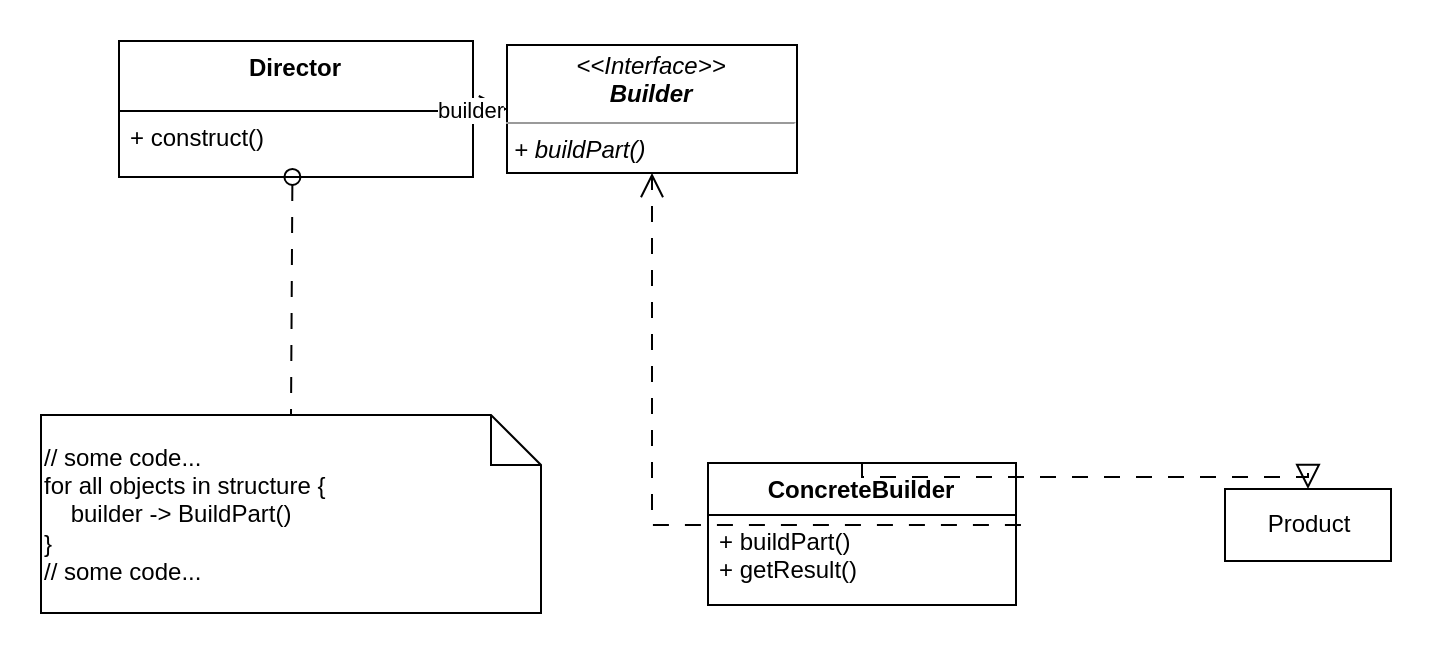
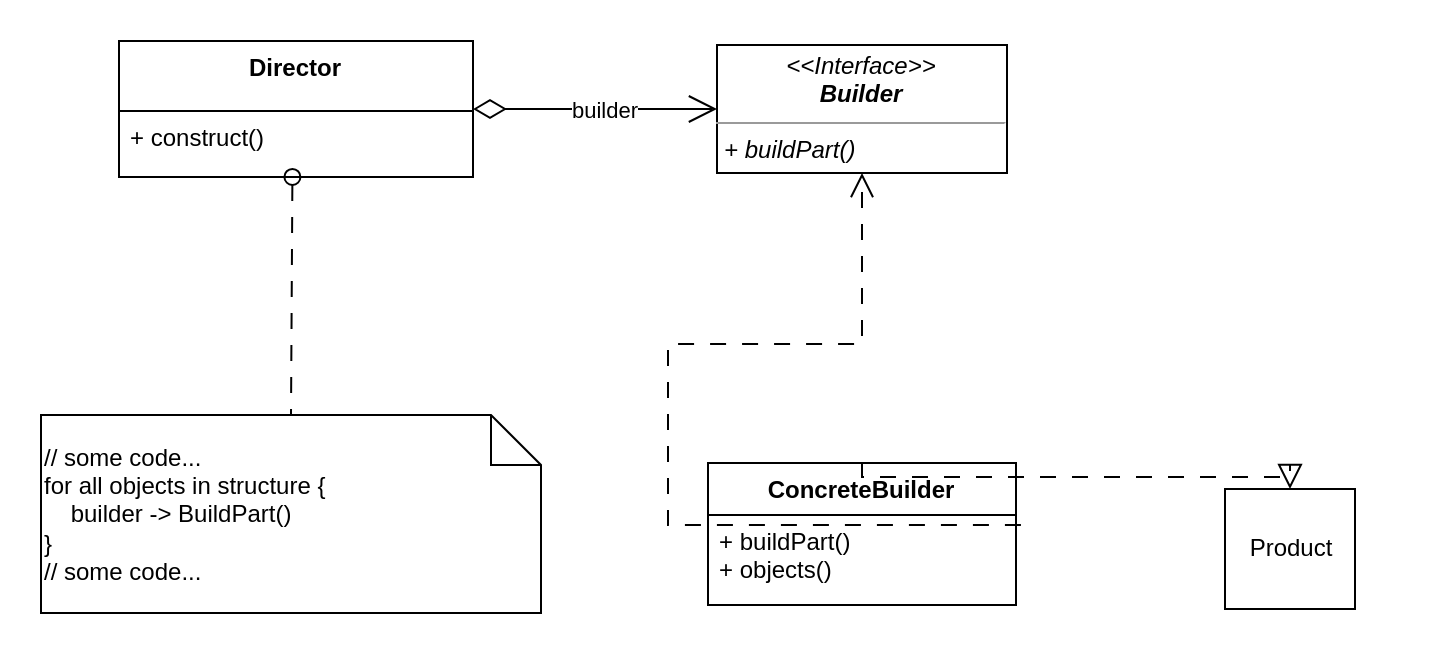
node "<<Interface>> Builder + buildPart()": moved (652, 109) -> (862, 109)
node "Product": size 166x72 -> 130x120
node "+ buildPart() + getResult()": label "+ buildPart() + getResult()" -> "+ buildPart() + objects()"
